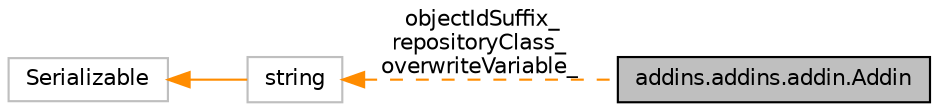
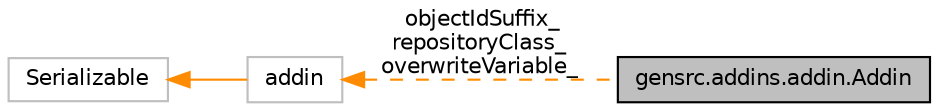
node "string": label "string" -> "addin"
node "addins.addins.addin.Addin": label "addins.addins.addin.Addin" -> "gensrc.addins.addin.Addin"
